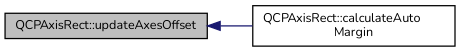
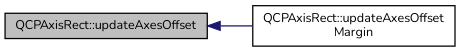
node "QCPAxisRect::calculateAuto Margin": label "QCPAxisRect::calculateAuto Margin" -> "QCPAxisRect::updateAxesOffset Margin"
